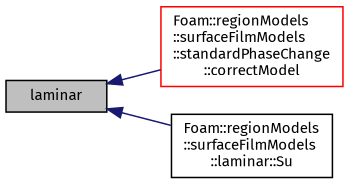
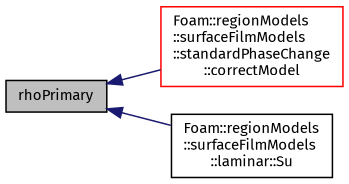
node "laminar": label "laminar" -> "rhoPrimary"
